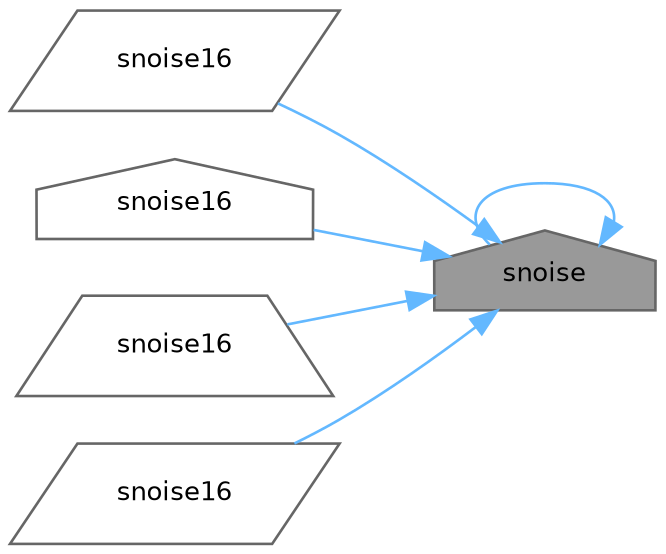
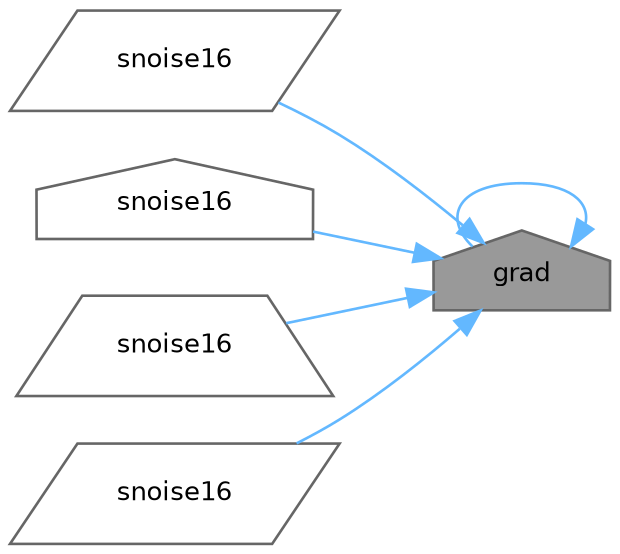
node "snoise": label "snoise" -> "grad"
